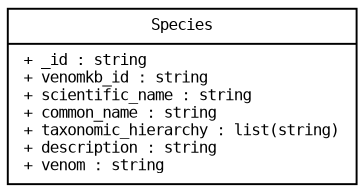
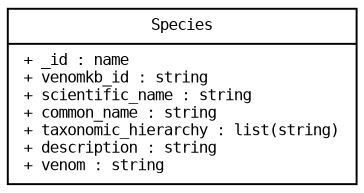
node "Species": text "+ _id : string" -> "+ _id : name"
